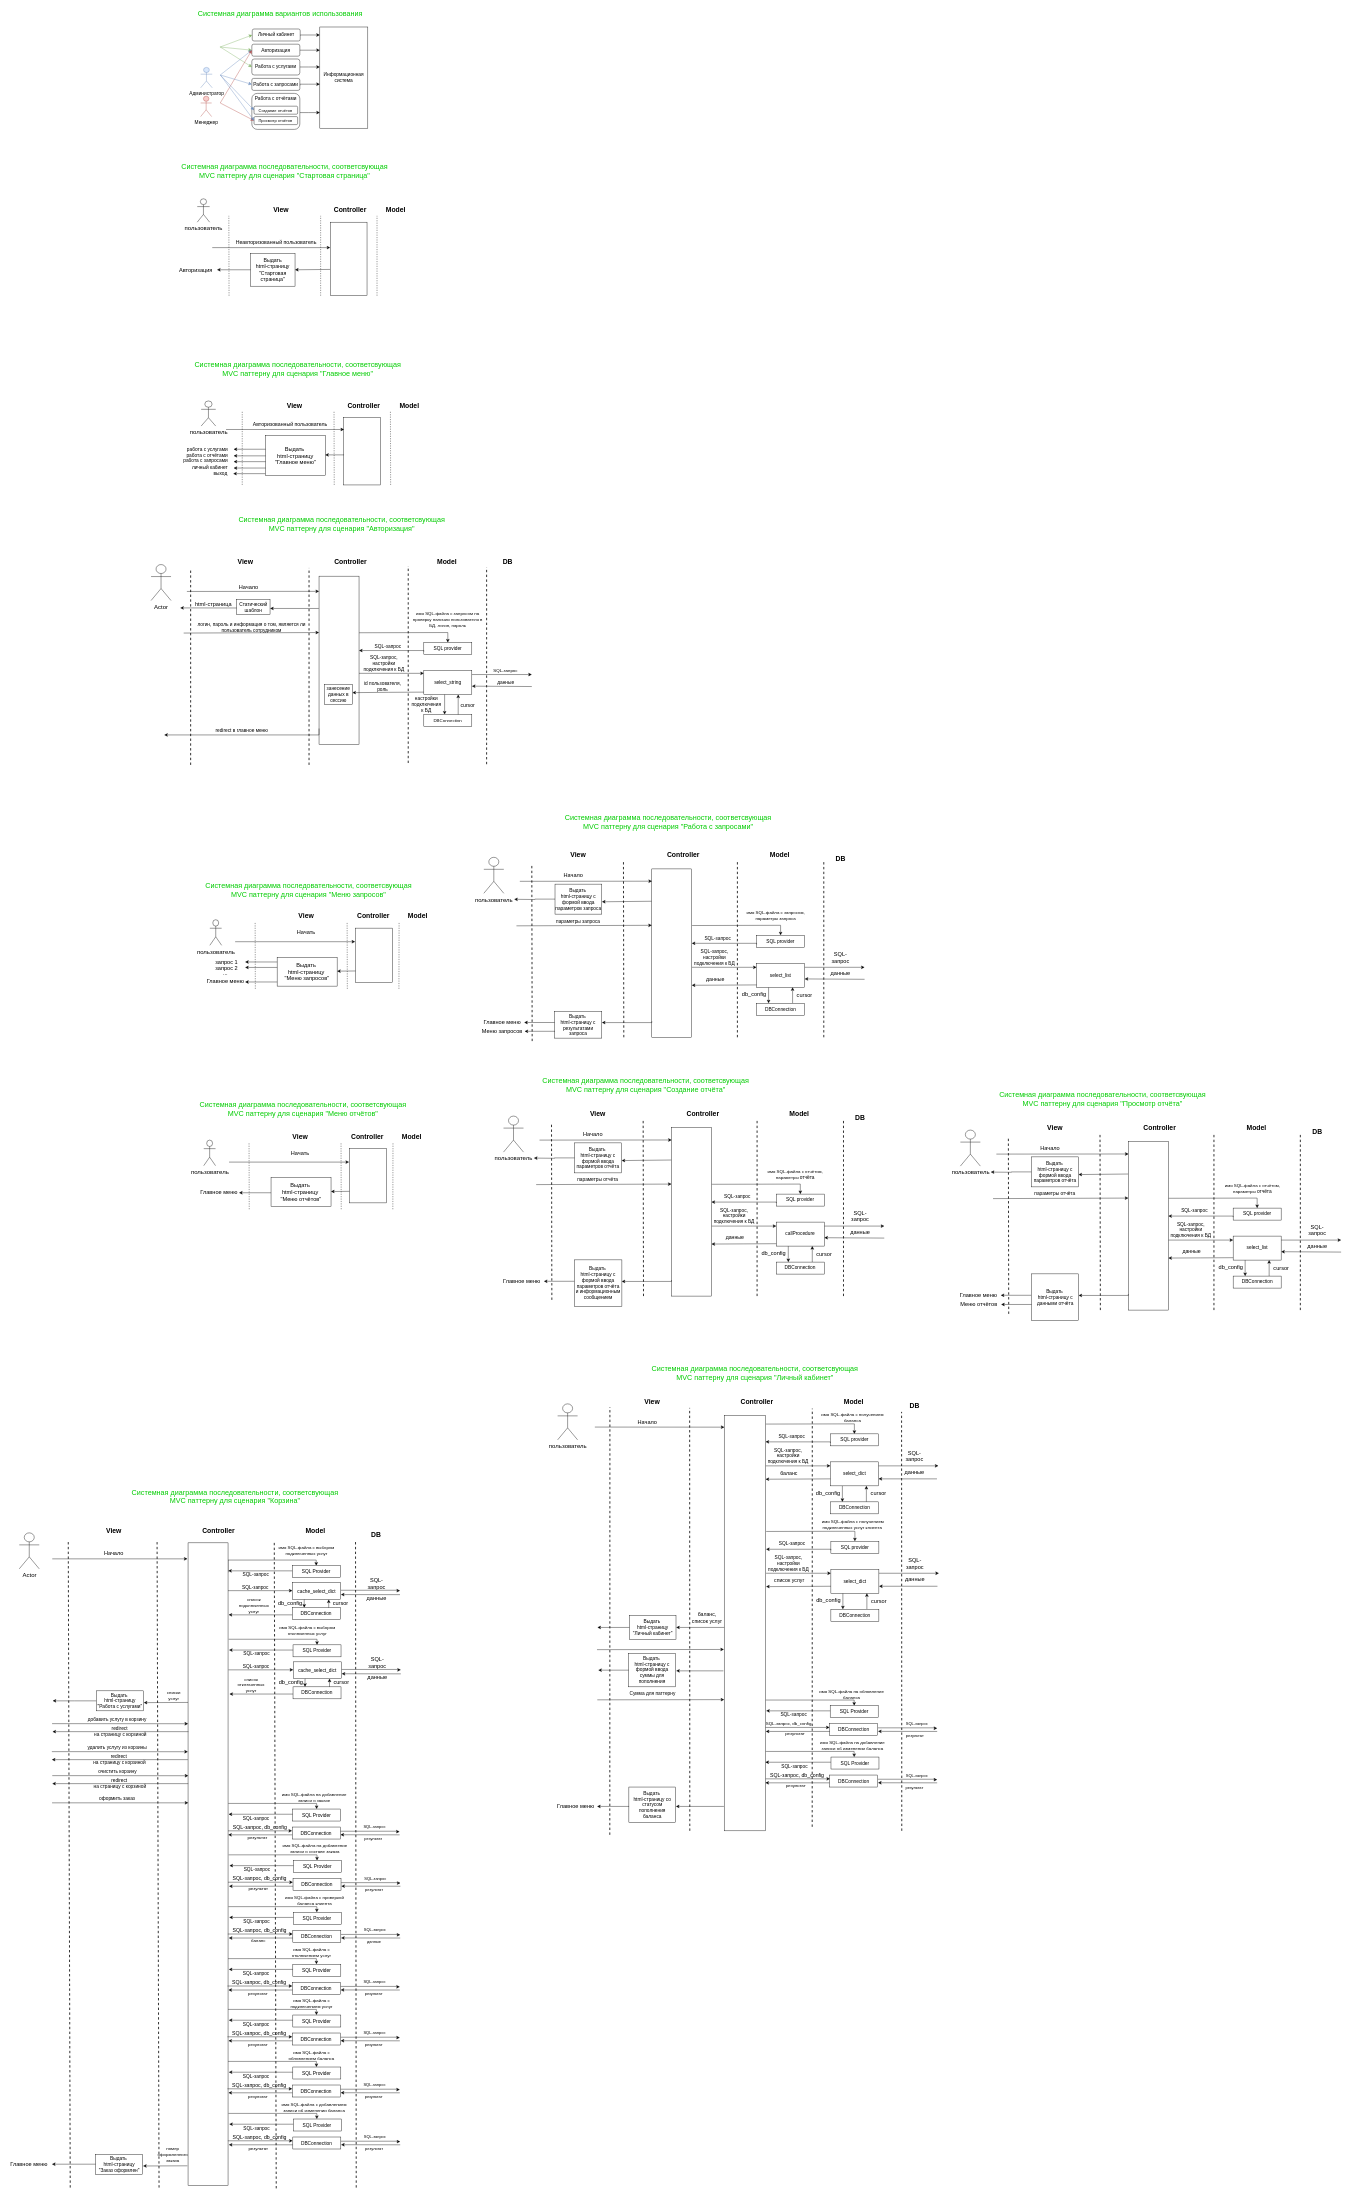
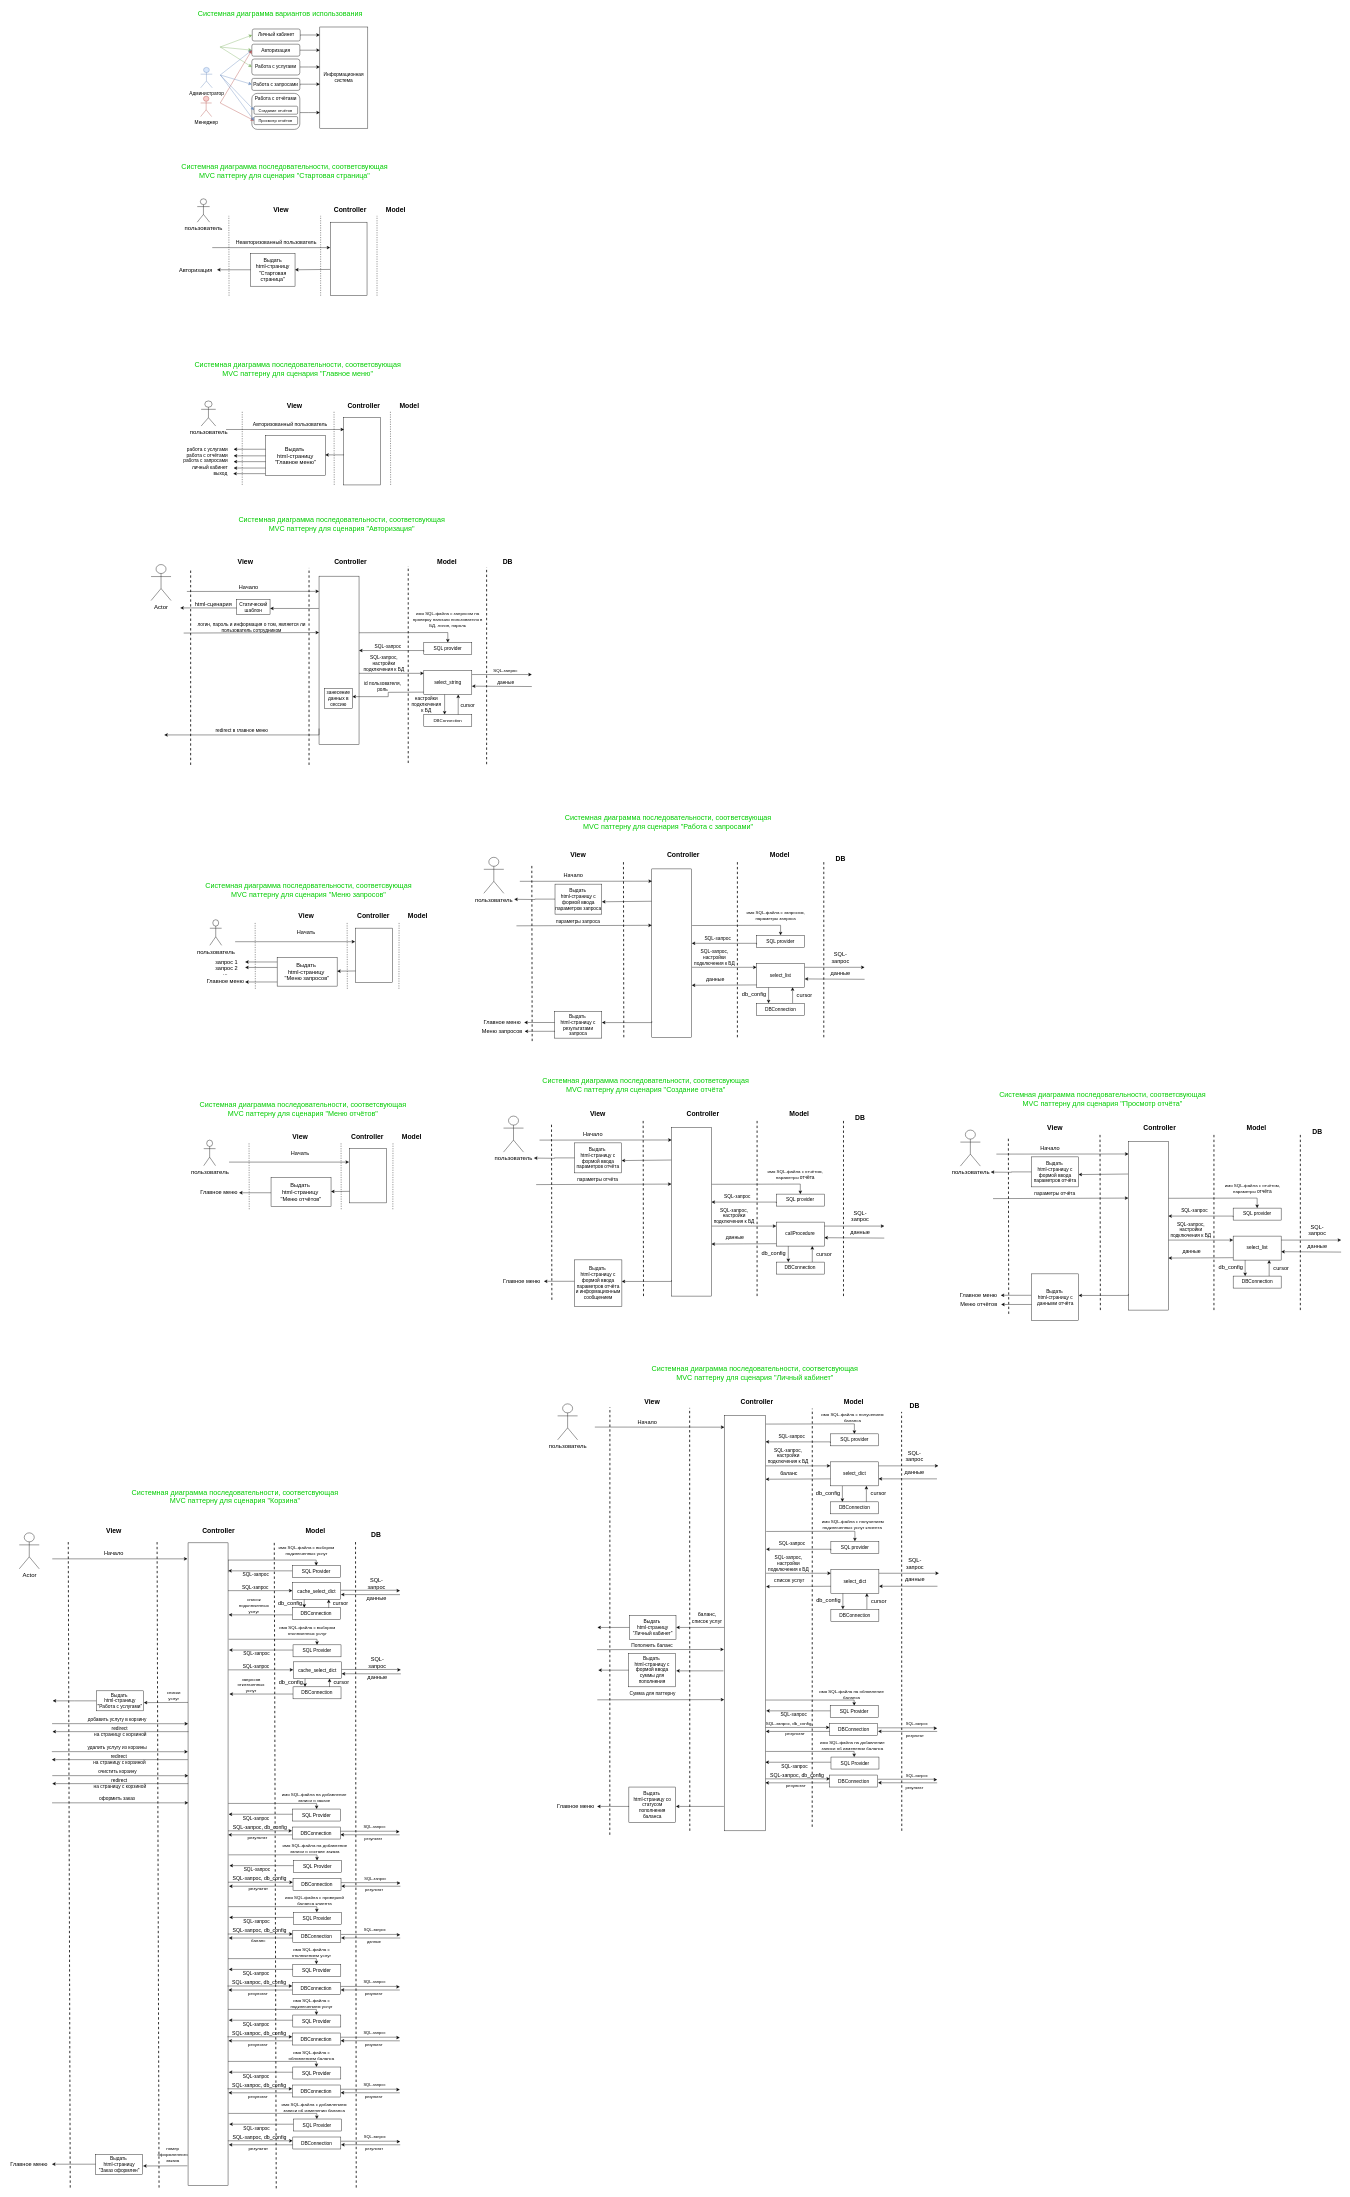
node "html-страница": label "html-страница" -> "html-сценария"
node "занесение данных в сессию": moved (338, 695) -> (338, 699)
node "Пополнить баланс": added
node "список отключенных услуг": label "список отключенных услуг" -> "запросов отключенных услуг"
